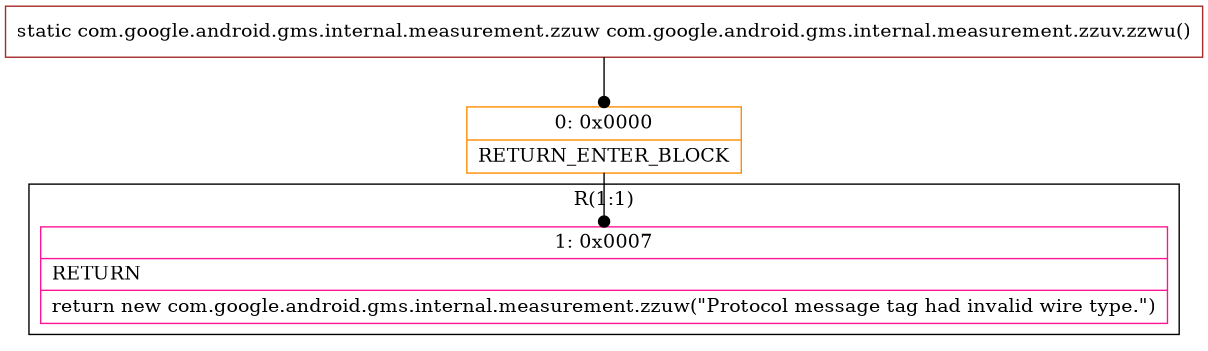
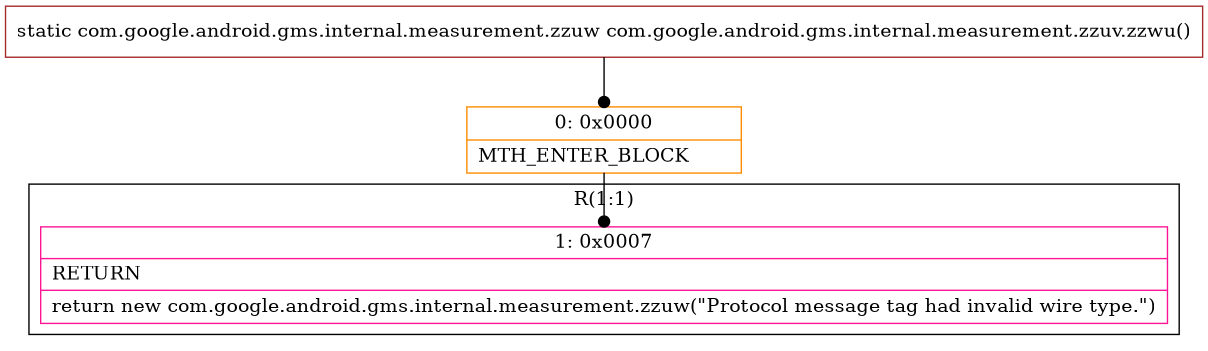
node "0: 0x0000": text "RETURN_ENTER_BLOCK" -> "MTH_ENTER_BLOCK"
